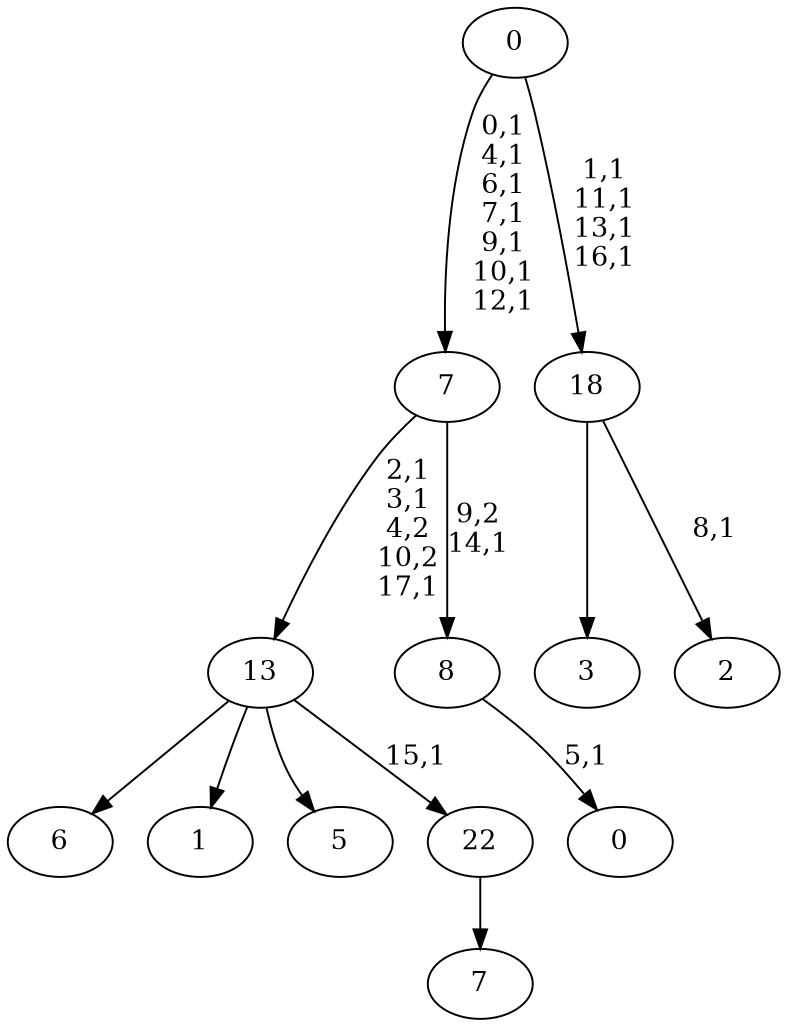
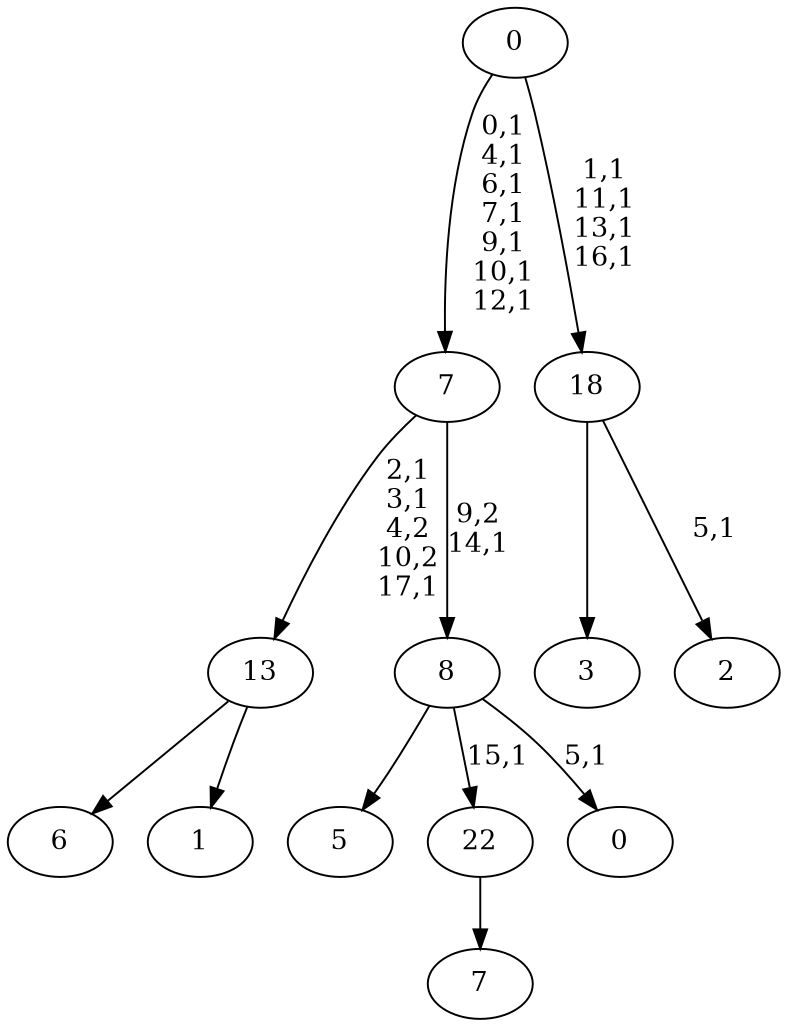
edge "18" -> "2": label "8,1" -> "5,1"
edge "13" -> "22": now "8" -> "22"
edge "13" -> "5": now "8" -> "5"
